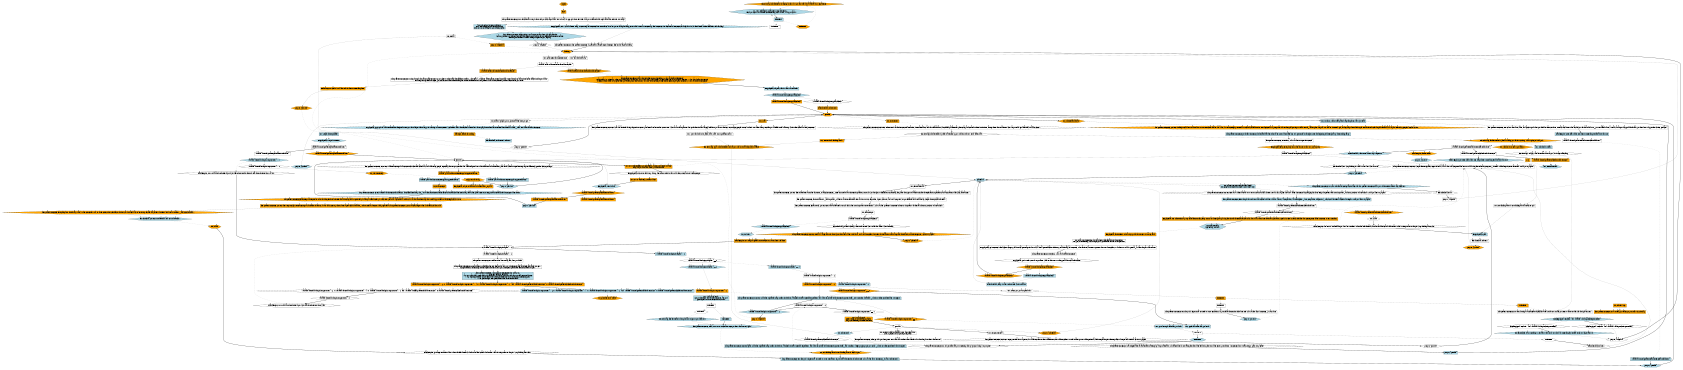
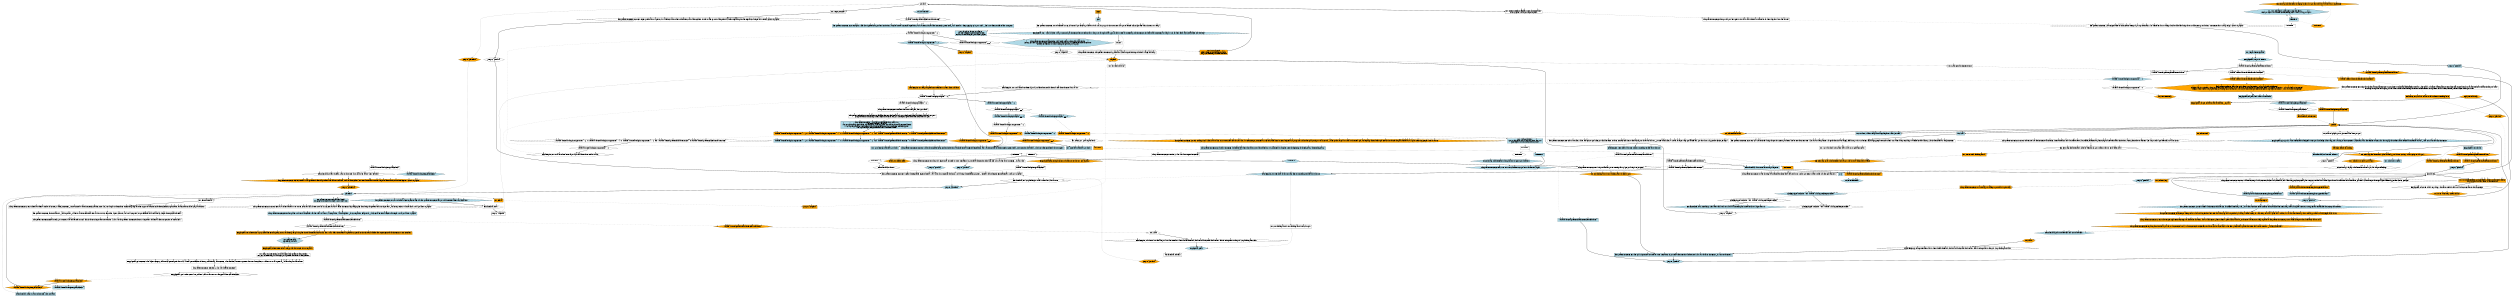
node "START": shape hexagon -> note
edge "START" -> "input": style dashed -> bold
node "input": fillcolor orange -> lightblue
node "You: Kedra?": fillcolor white -> orange
node "You: No.": added
node "thinking": label "thinking" -> "usagehub"
node "Encyclopedia: Oh yeah, this is what I was made for.": label "Encyclopedia: Oh yeah, this is what I was made for." -> "Encyclopedia: Oh yeah, let is what I was made for."
edge "Pain Threshold: Dolores Dei!" -> "qonehub": style bold -> dashed
node "You: Sola?": fillcolor orange -> lightblue
node "Now: The Perikarnassian?": label "Now: The Perikarnassian?" -> "You: The Perikarnassian?"
edge "You: Stepan the Despicable?" -> "Encyclopedia: I've got it! Honest.": style dashed -> bold
edge "You: Kedra?" -> "qthreehub": reversed
node "Pain Threshold: I don't even have to say it anymore.": shape hexagon -> note
node "Inland Empire: Please. Relax.": label "Inland Empire: Please. Relax." -> "Inland Just: Please. Relax."
edge "Pain Threshold: I don't even have to say it anymore." -> "qfourhub": style dashed -> bold
node "215": fillcolor orange -> lightblue
edge "qfourhub" -> "Encyclopedia: Zero doubts.": now "qfourhub" -> "You: Dolores Stop."
edge "You: Yes. Immensely." -> "Logic: Yes. Obviously.": now "You: Yes. Immensely." -> "Encyclopedia: Oh yes, militarism and nationalism -- my bad."
node "You: You're *absolutely* certain of this?": shape note -> hexagon
edge "You: You're *absolutely* certain of this?" -> "Encyclopedia: Zero doubts.": removed
edge "qthreehub" -> "You: Ernö Pasternak?": style bold -> dotted
node "Encyclopedia: Zero doubts.": shape hexagon -> note
node "You: Franconegro.": removed
node "Pain Threshold: Correct more beautiful, and *more* beautiful...": label "Pain Threshold: Correct more beautiful, and *more* beautiful..." -> "Pain Threshold: And more beautiful, and *more* beautiful..."
node "You: Dolores...": removed
node "Encyclopedia: Great!": shape note -> hexagon
node "You: Close the book. [Leave.]": removed
